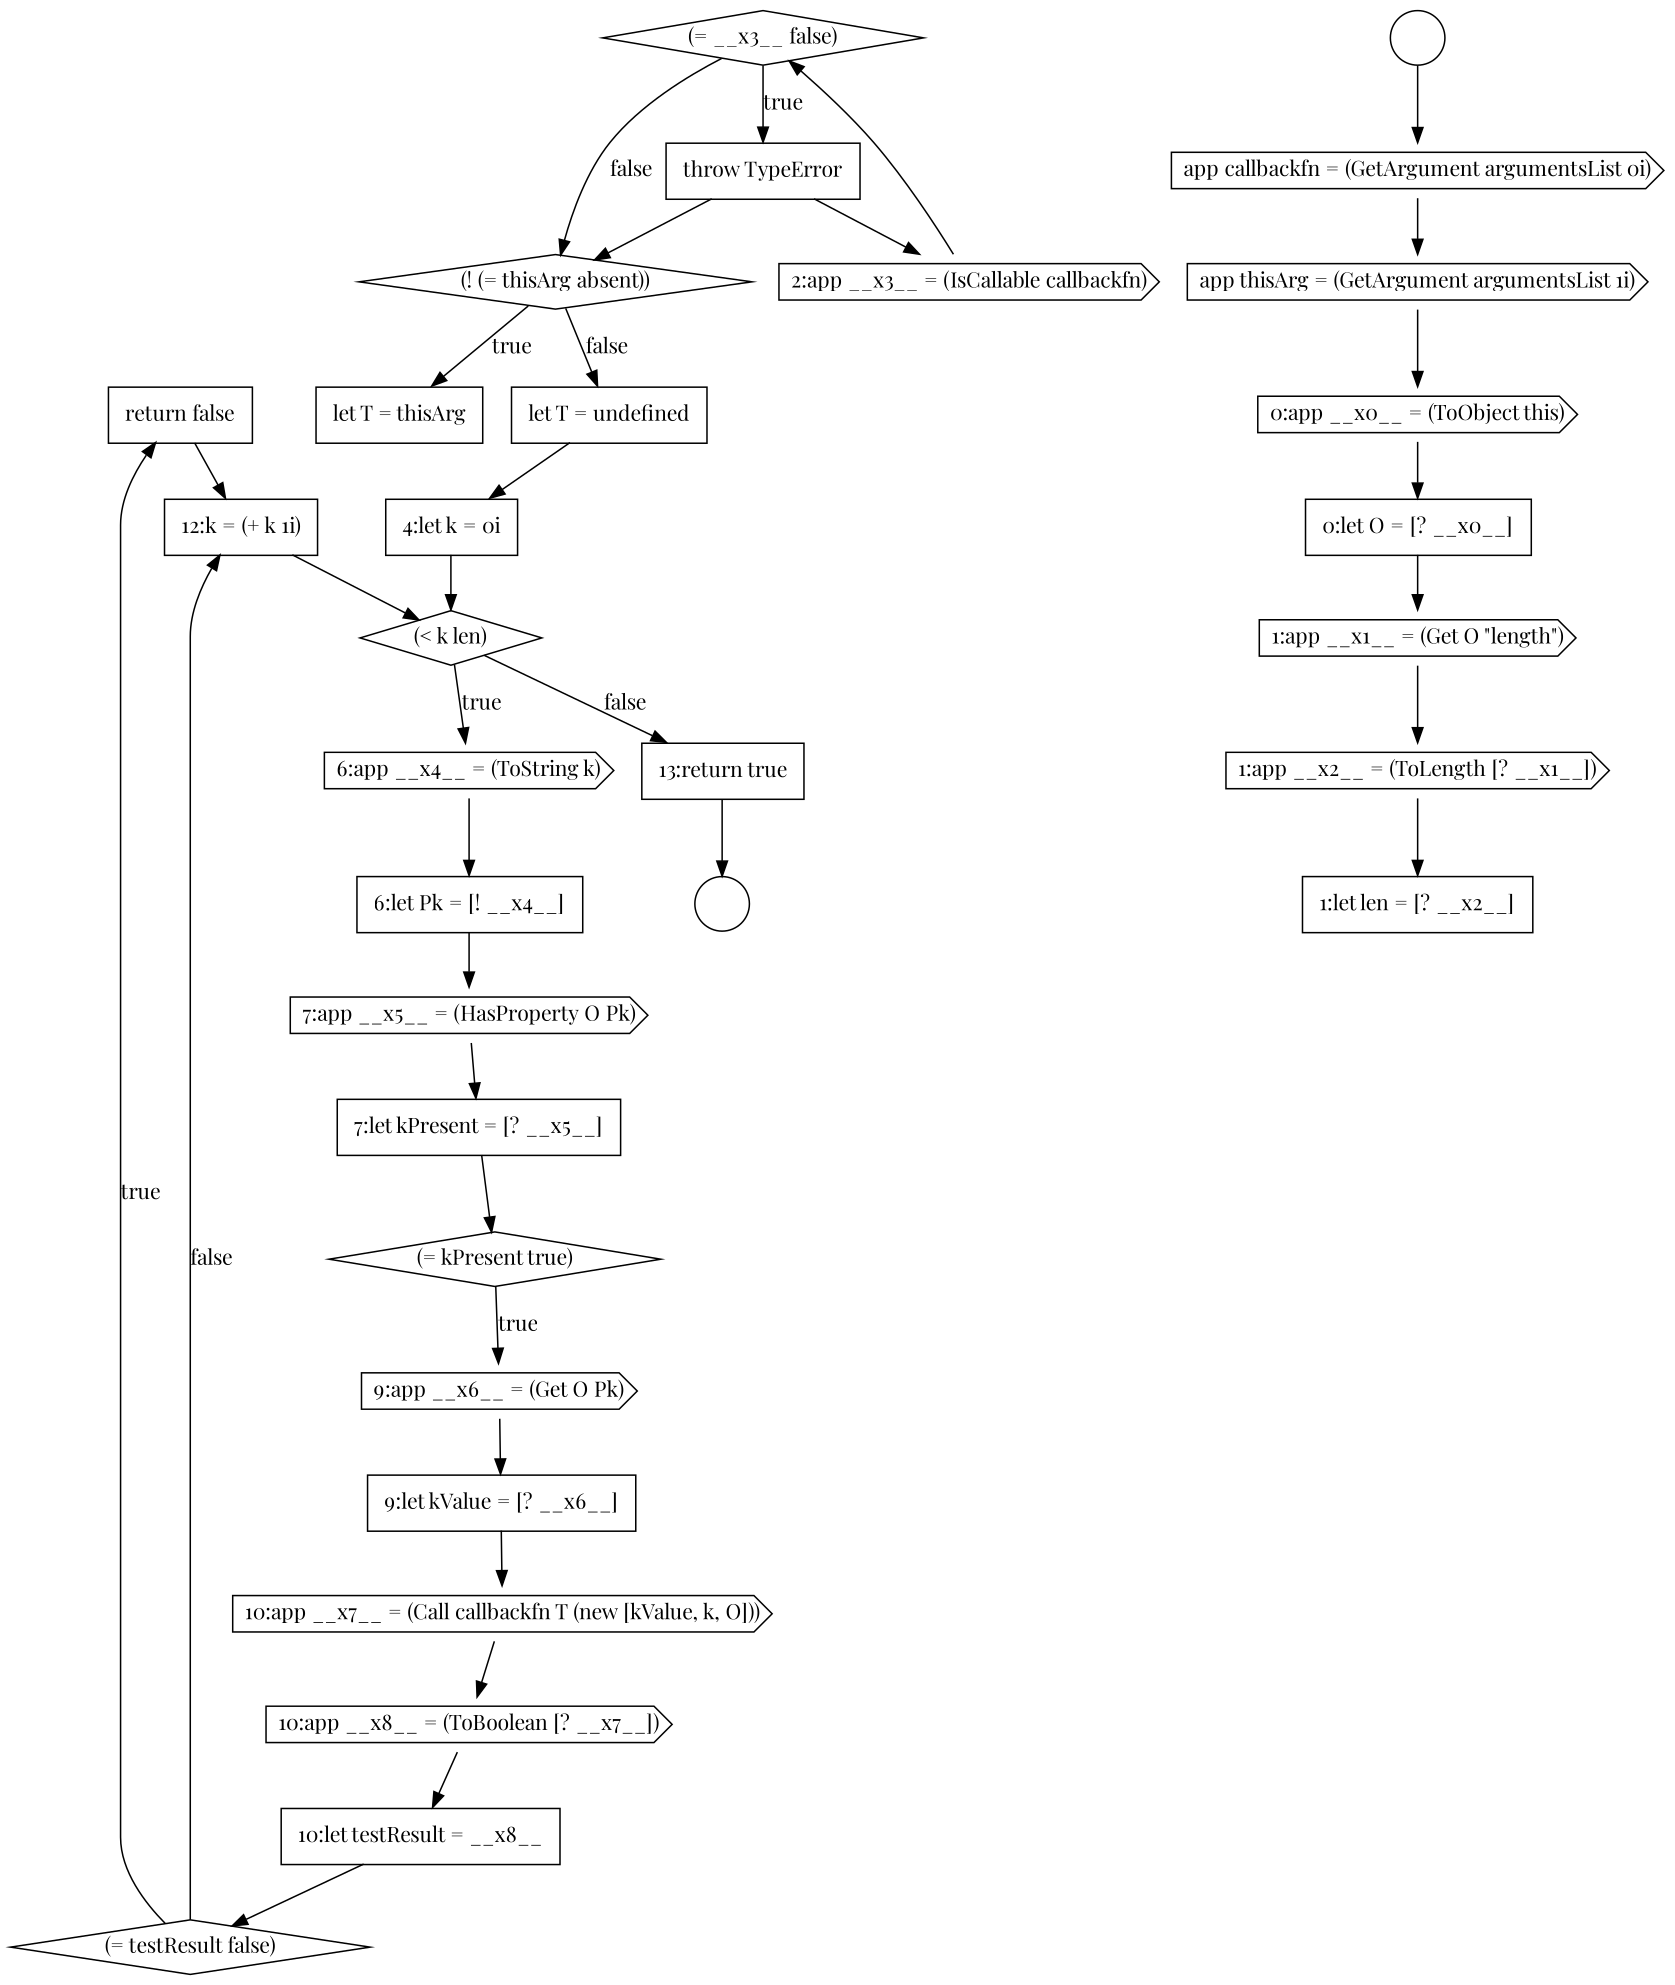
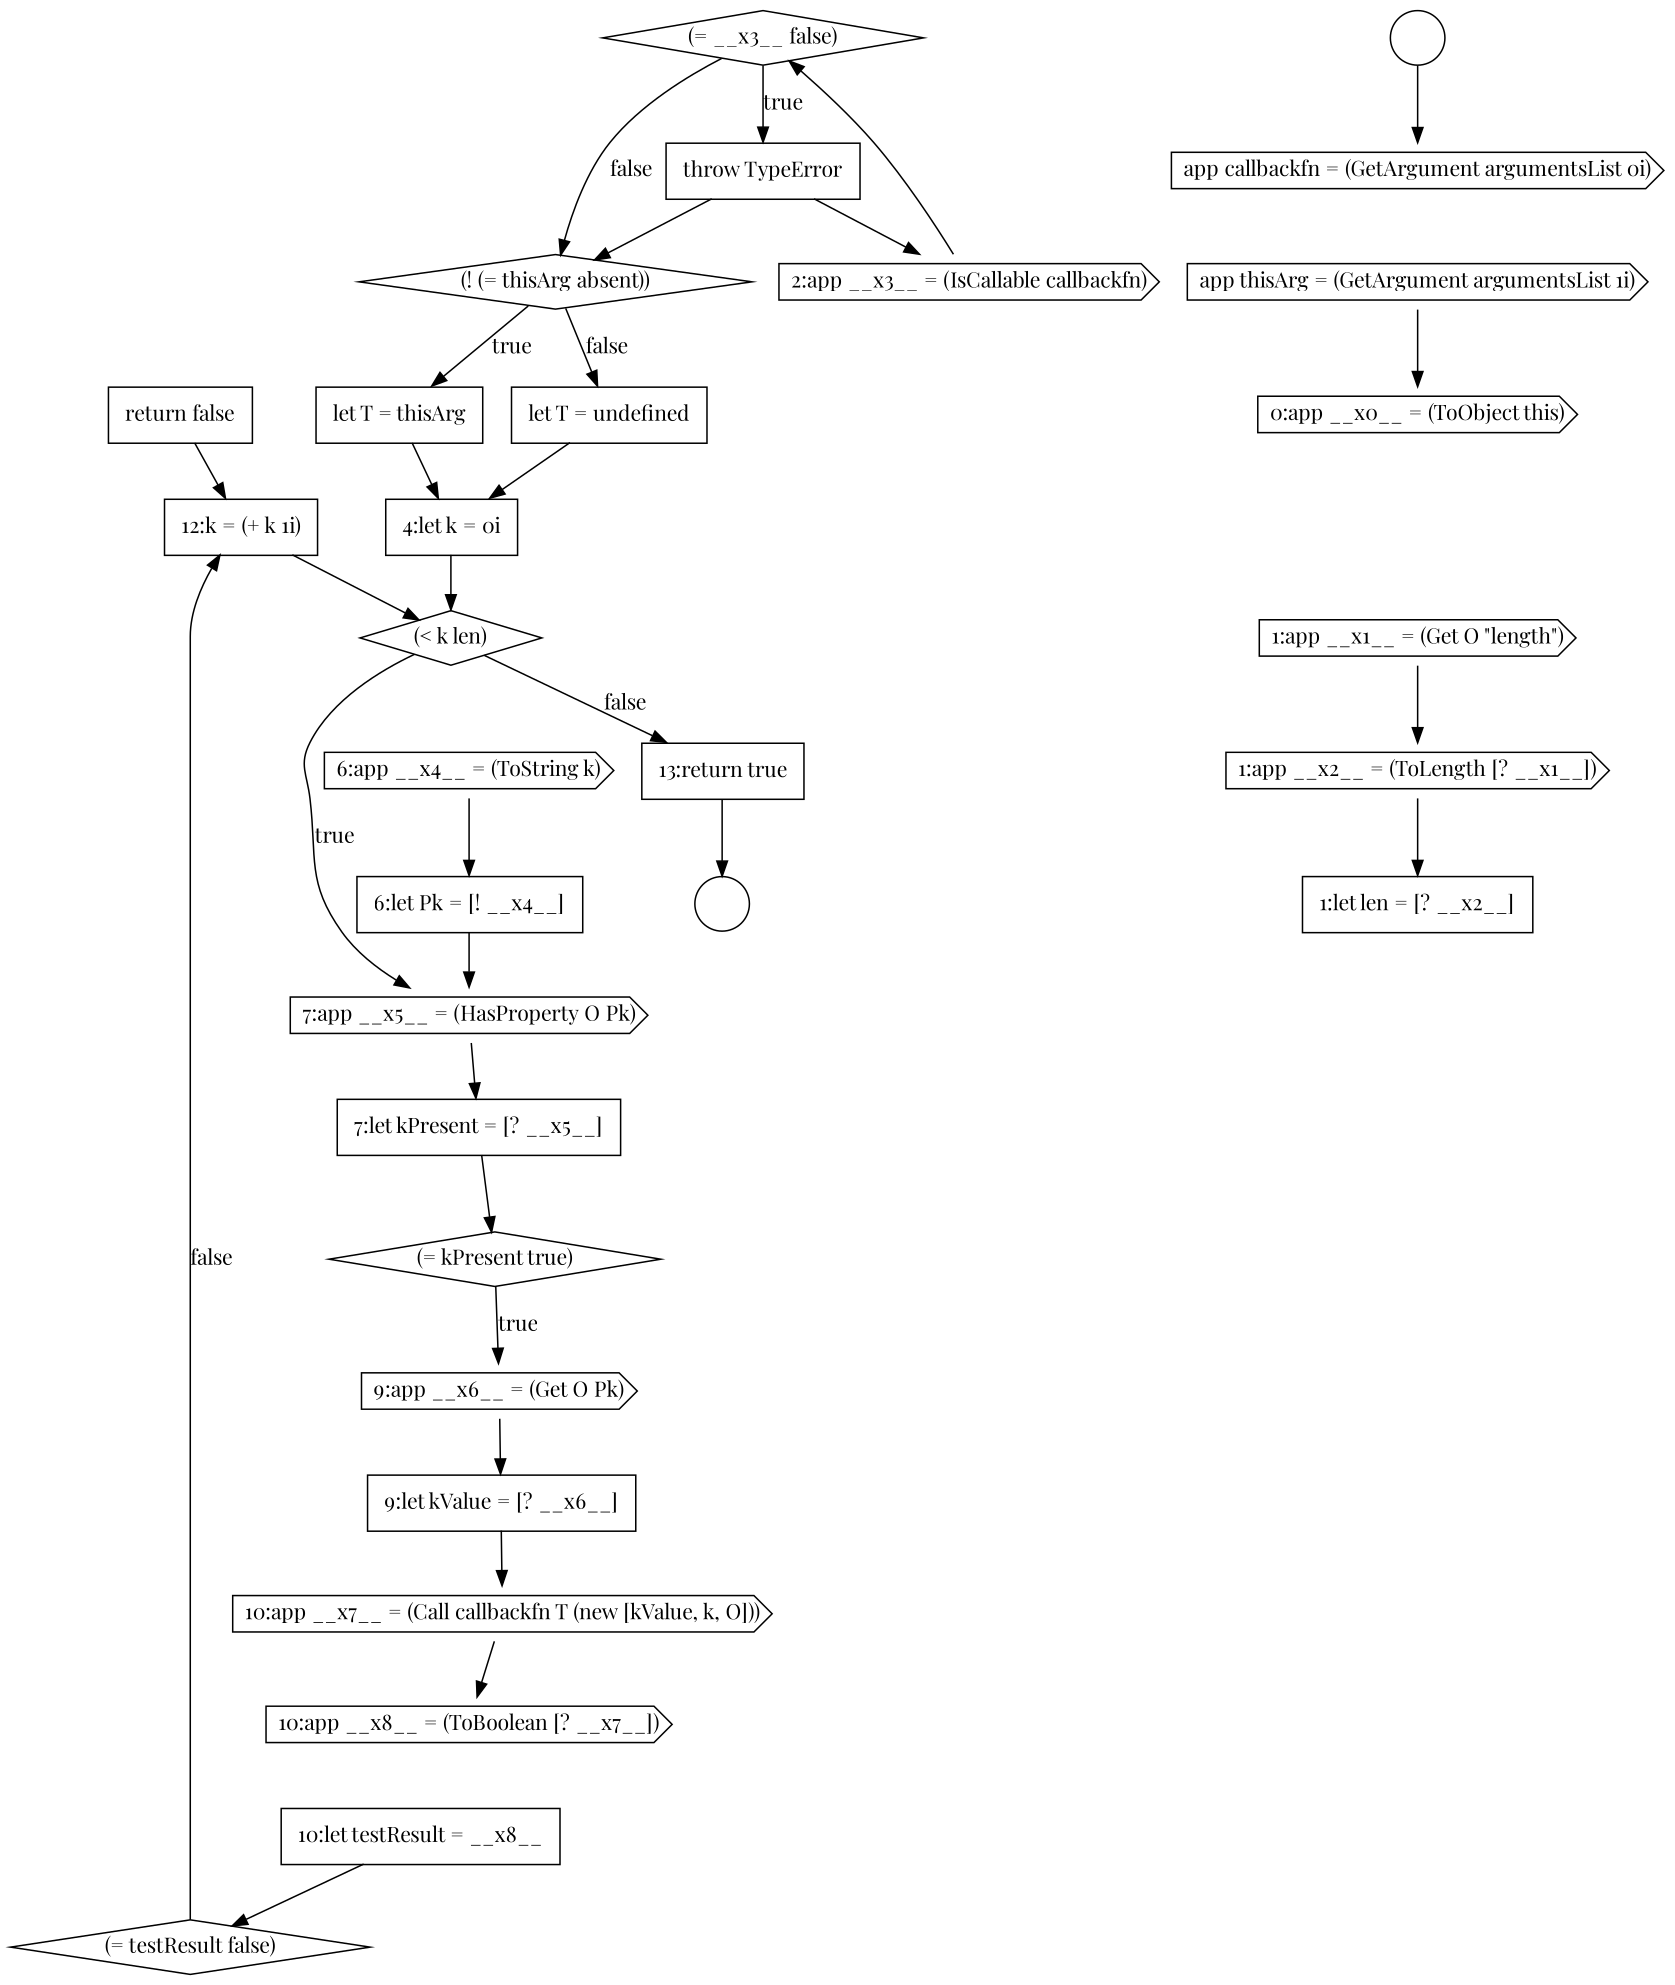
edge "app callbackfn = (GetArgument argumentsList 0i)" -> "app thisArg = (GetArgument argumentsList 1i)": removed
edge "let T = thisArg" -> "4:let k = 0i": added
node "0:let O = [? __x0__]": removed
edge "(< k len)" -> "6:app __x4__ = (ToString k)": now "(< k len)" -> "7:app __x5__ = (HasProperty O Pk)"
edge "(= testResult false)" -> "return false": removed, label "true"
edge "10:app __x8__ = (ToBoolean [? __x7__])" -> "10:let testResult = __x8__": removed
